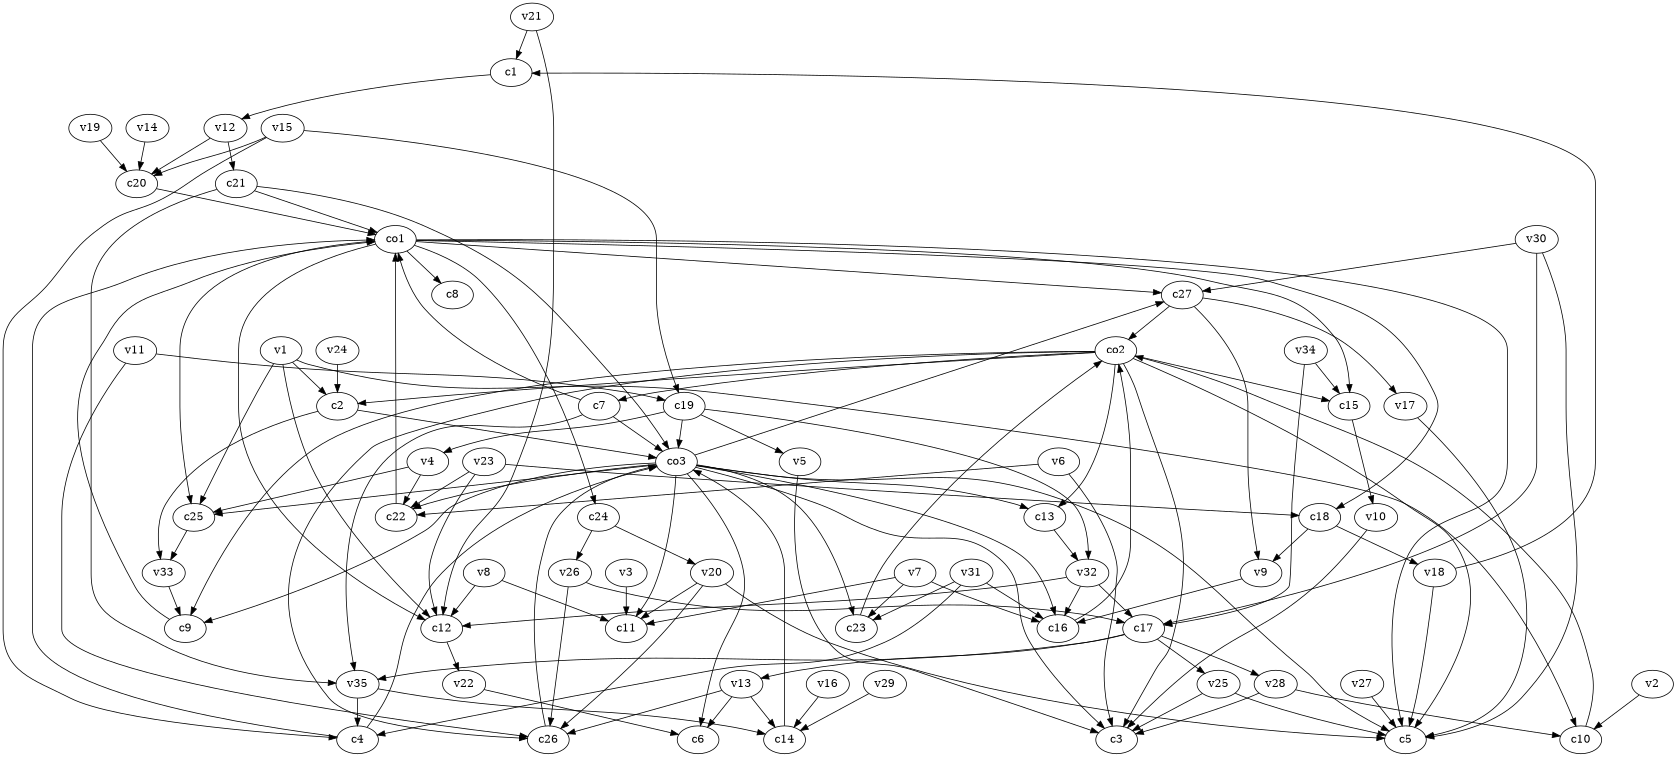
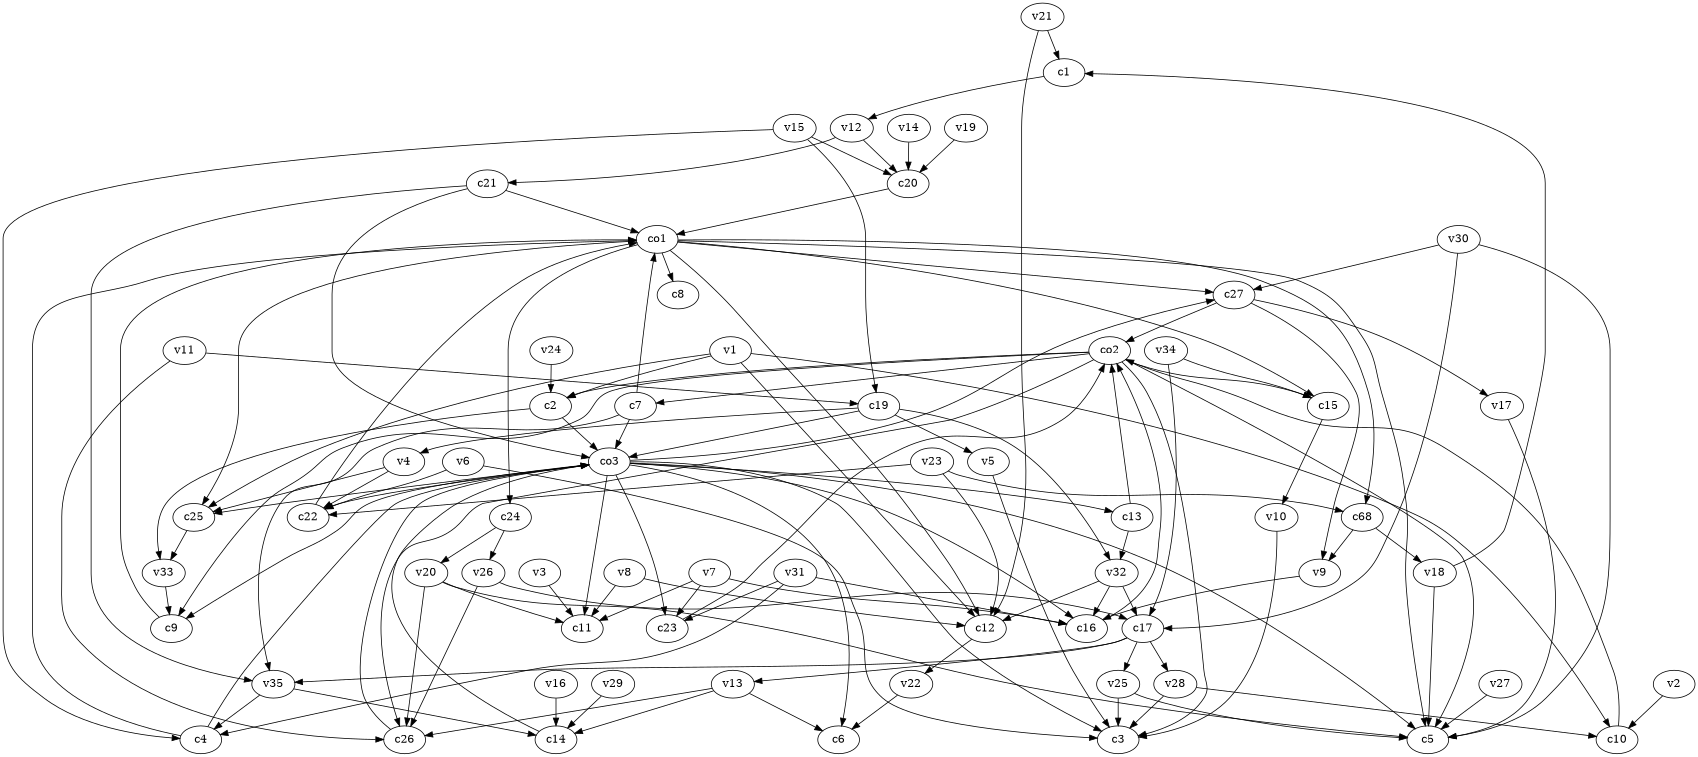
edge "co2" -> "c13": reversed
node "c18": label "c18" -> "c68"
